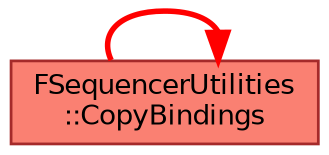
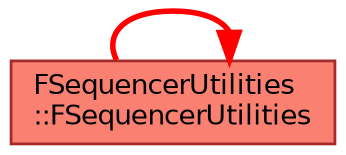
node "FSequencerUtilities ::CopyBindings": label "FSequencerUtilities ::CopyBindings" -> "FSequencerUtilities ::FSequencerUtilities"
